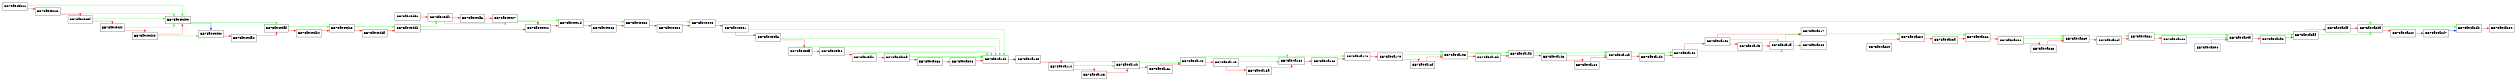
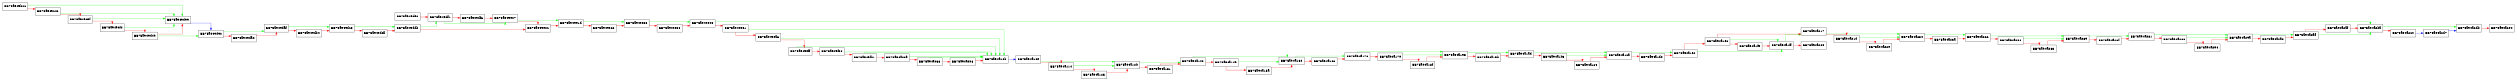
edge "BB75a949d99" -> "BB75a949daf": now "BB75a949d9c" -> "BB75a949daf"
node "BB75a94a21d": added
edge "BB75a94a286" -> "BB75a94a294": added
